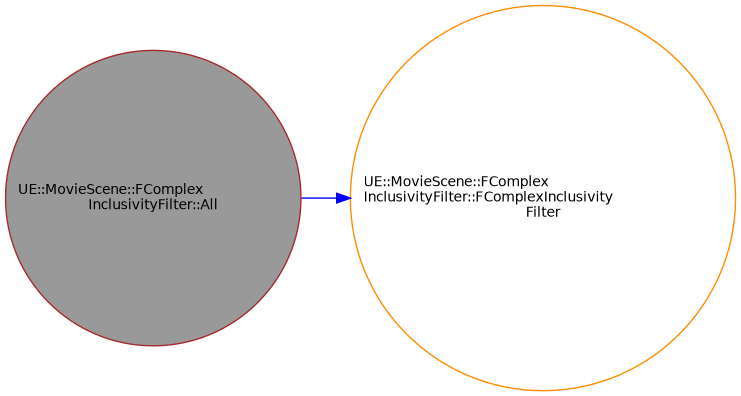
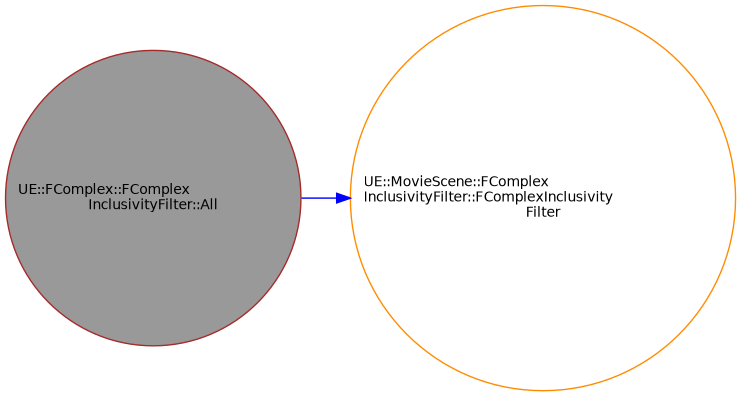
node "UE::MovieScene::FComplex InclusivityFilter::All": label "UE::MovieScene::FComplex InclusivityFilter::All" -> "UE::FComplex::FComplex InclusivityFilter::All"
